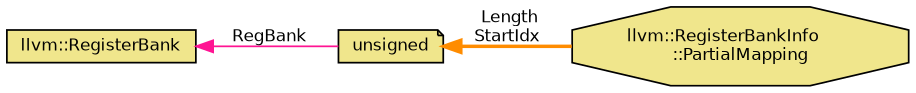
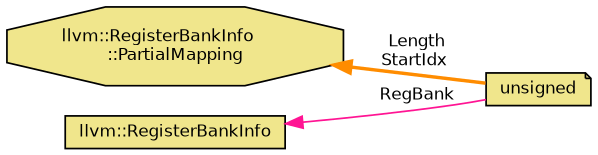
node "llvm::RegisterBank": label "llvm::RegisterBank" -> "llvm::RegisterBankInfo"
edge "llvm::RegisterBankInfo ::PartialMapping" -> "unsigned": reversed
